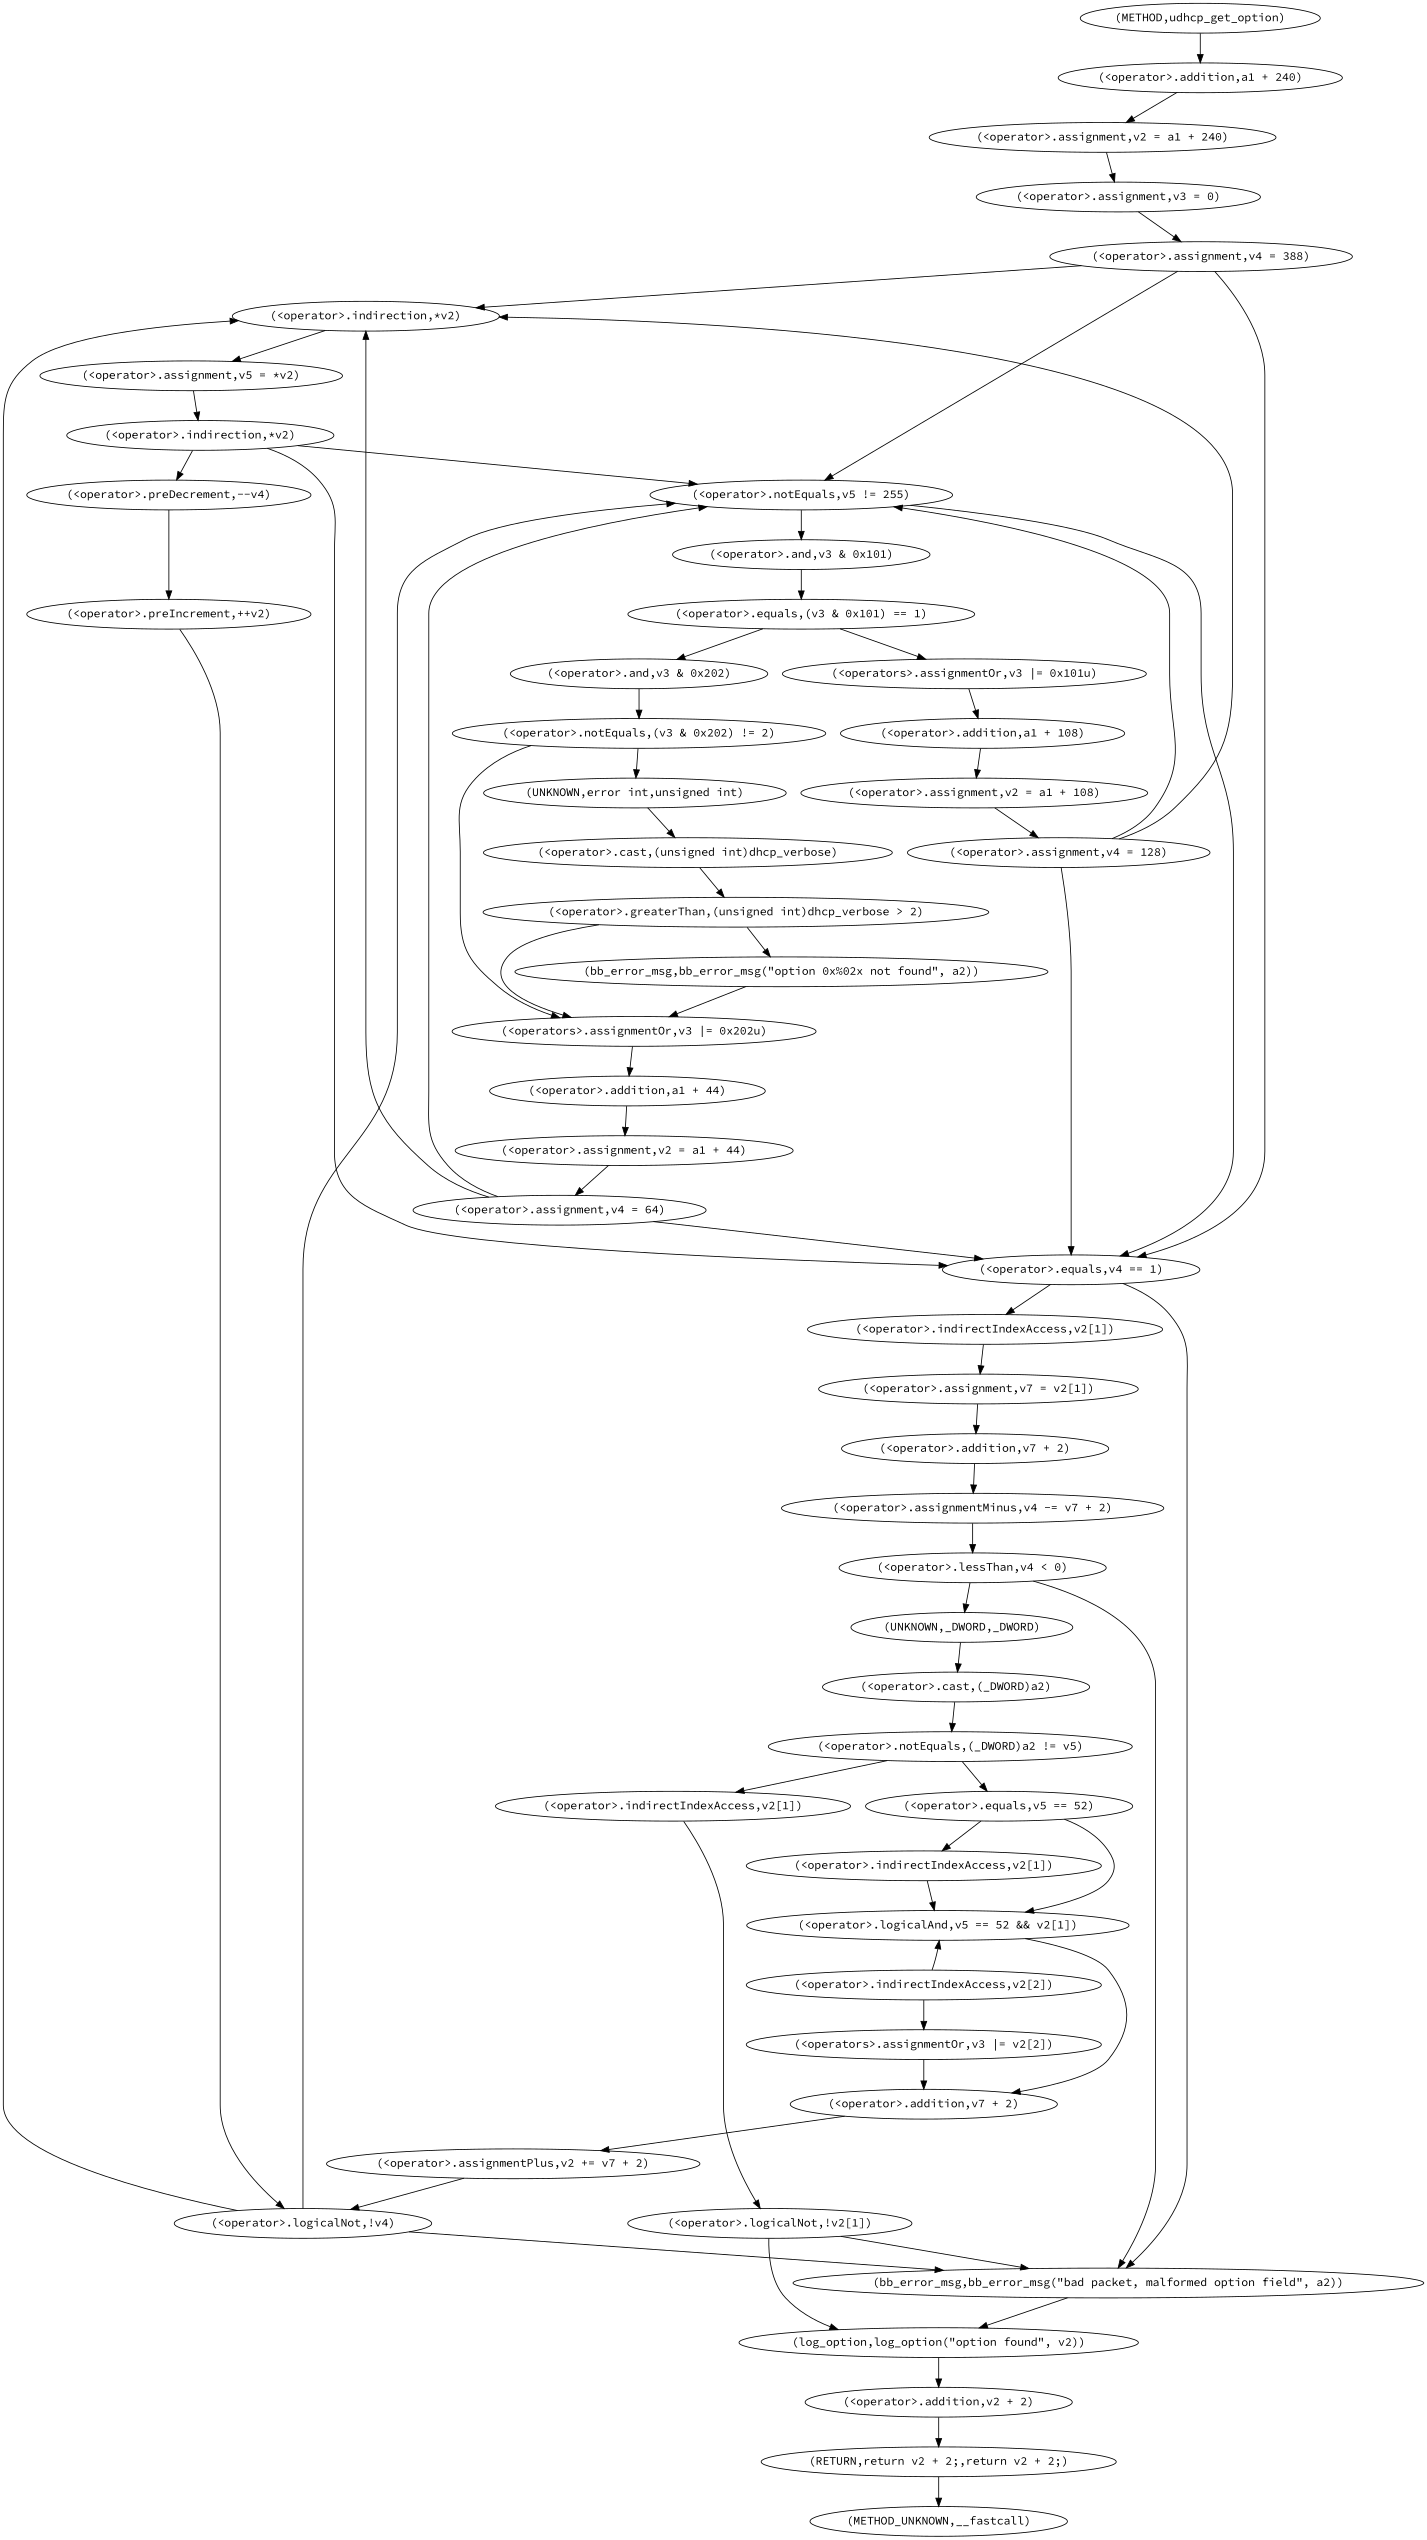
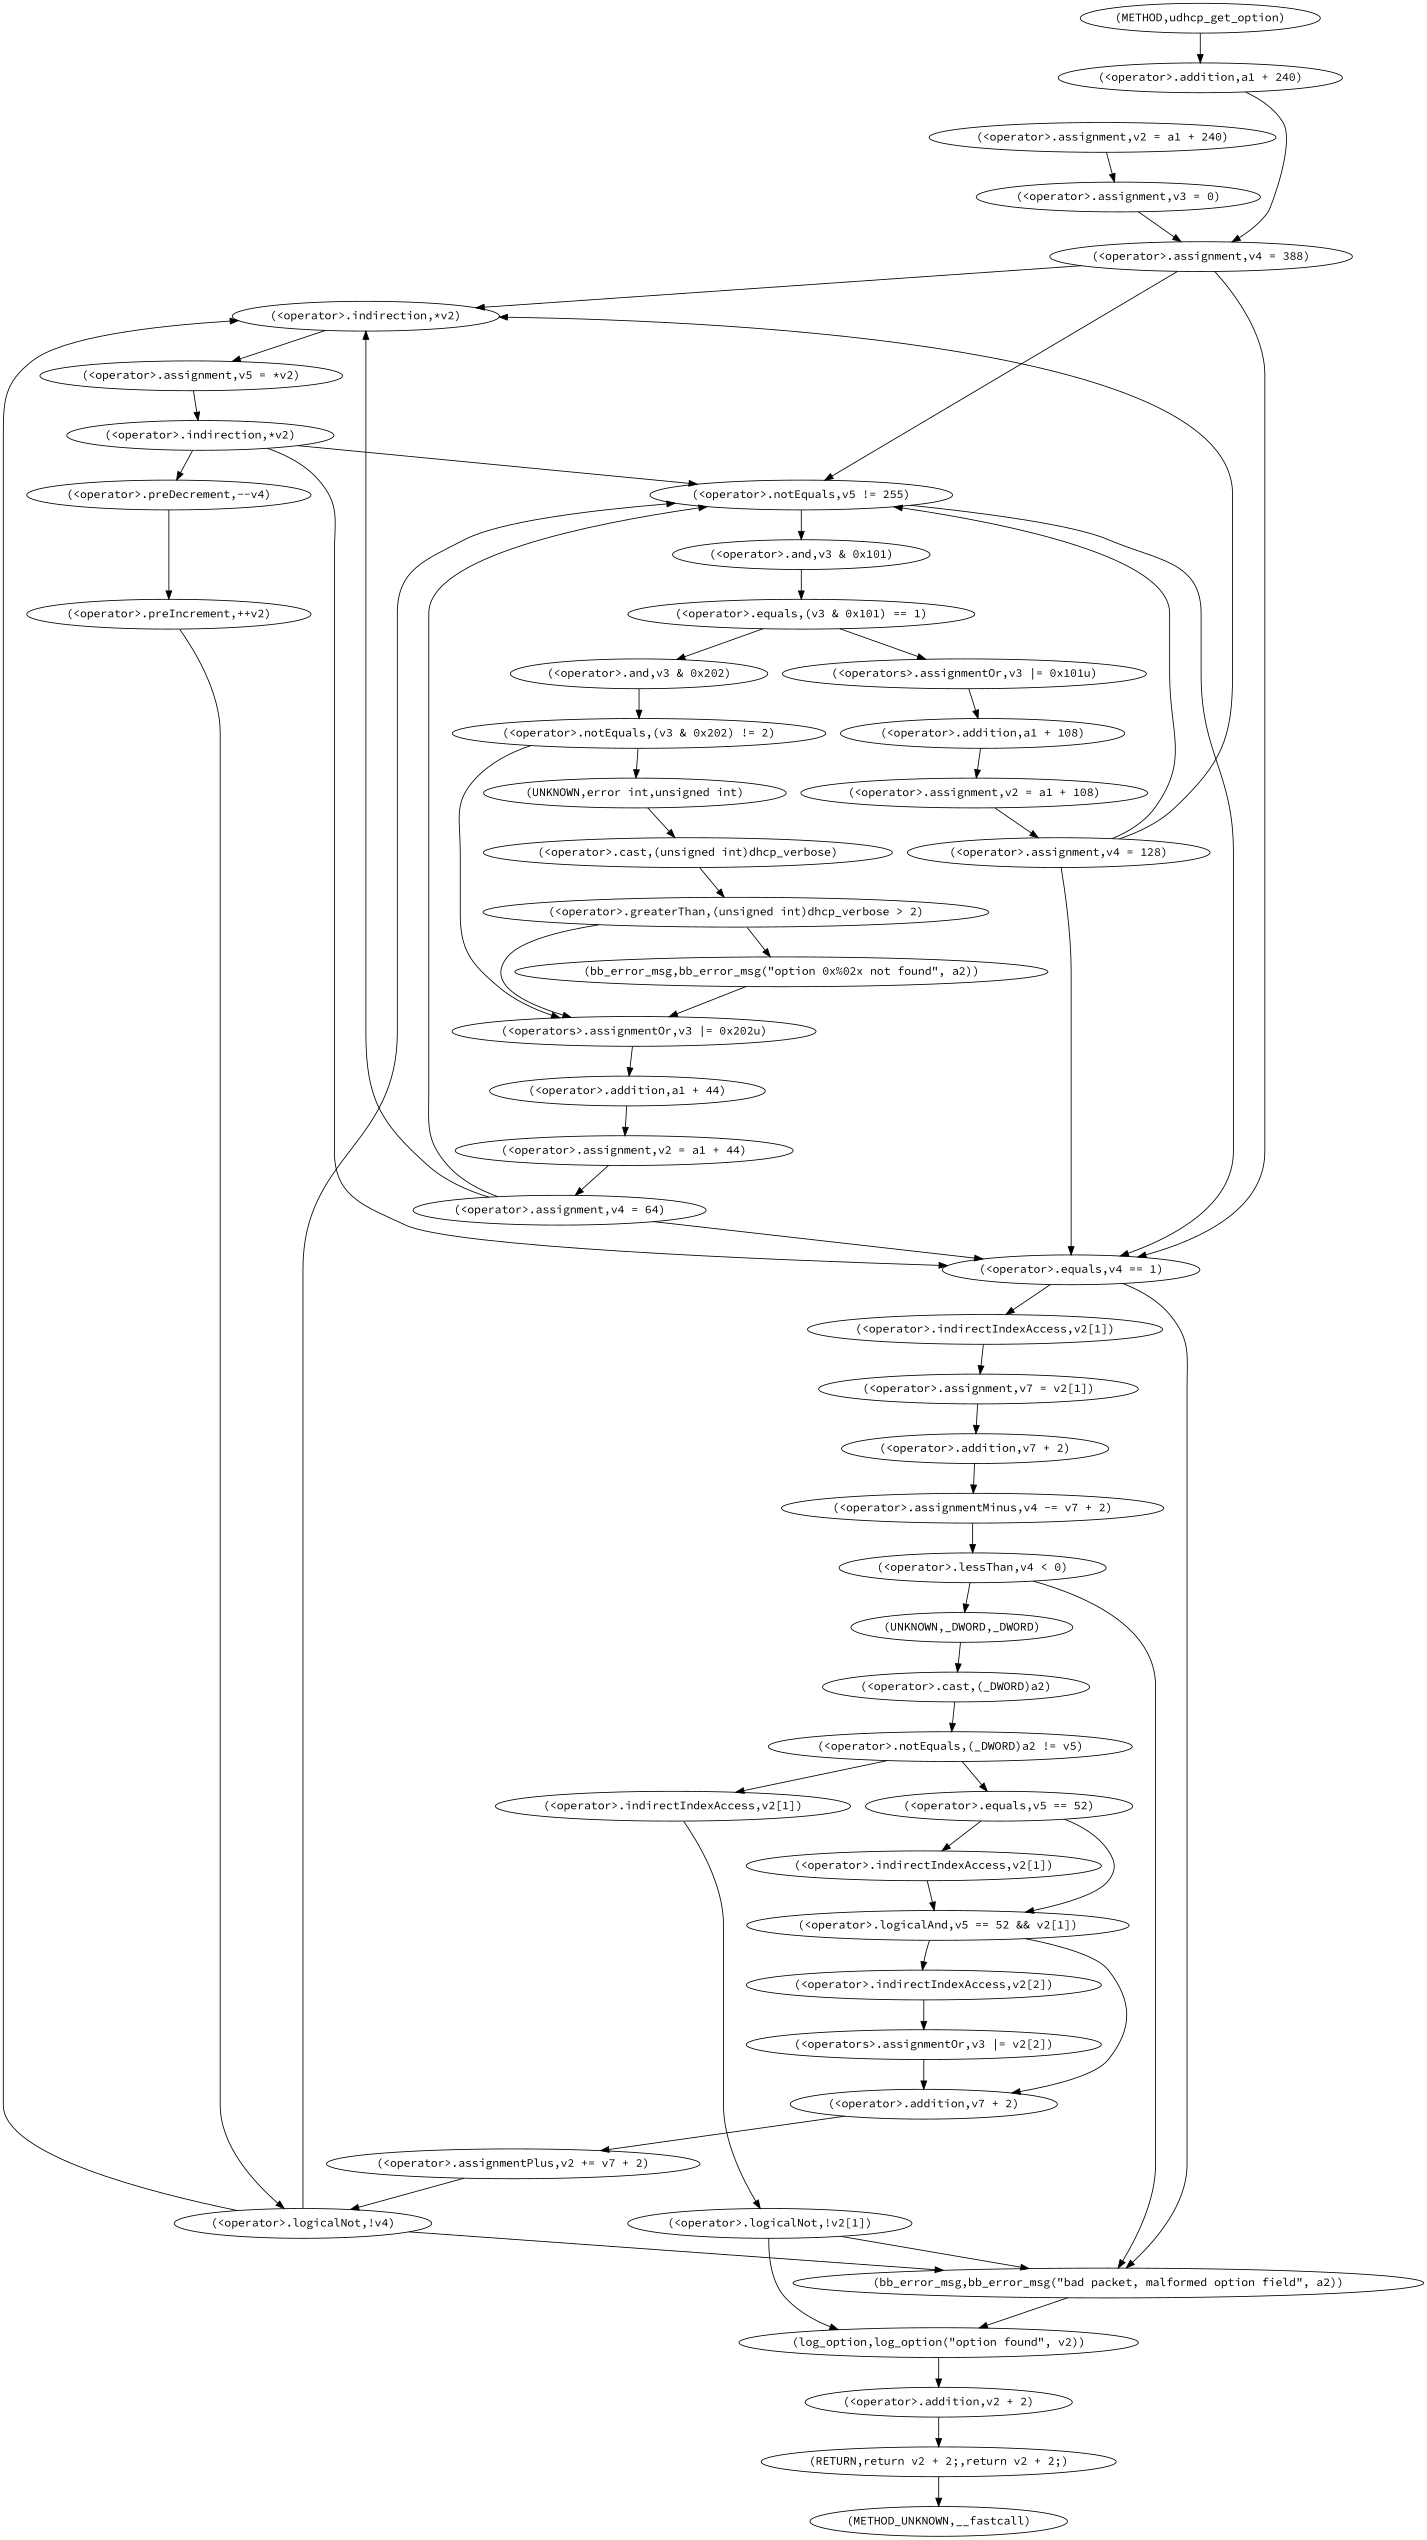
edge "(<operator>.addition,a1 + 240)" -> "(<operator>.assignment,v2 = a1 + 240)": now "(<operator>.addition,a1 + 240)" -> "(<operator>.assignment,v4 = 388)"
edge "(<operator>.indirectIndexAccess,v2[2])" -> "(<operator>.logicalAnd,v5 == 52 && v2[1])": reversed
